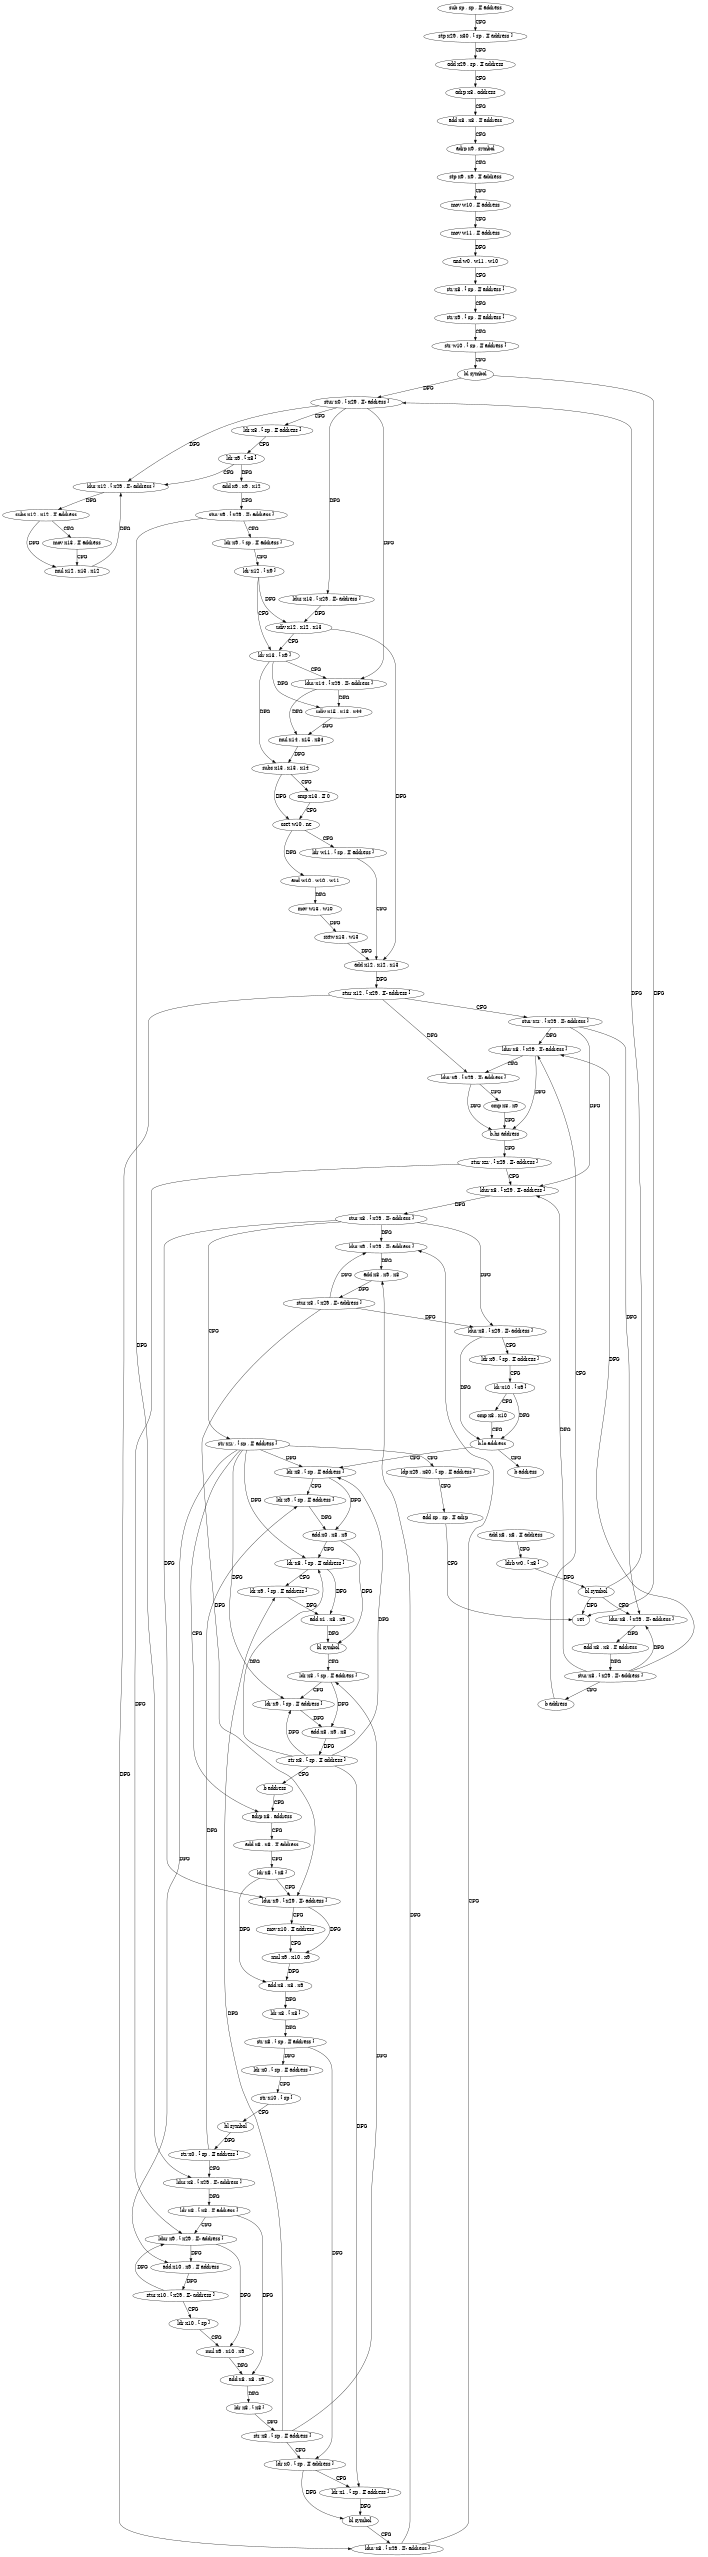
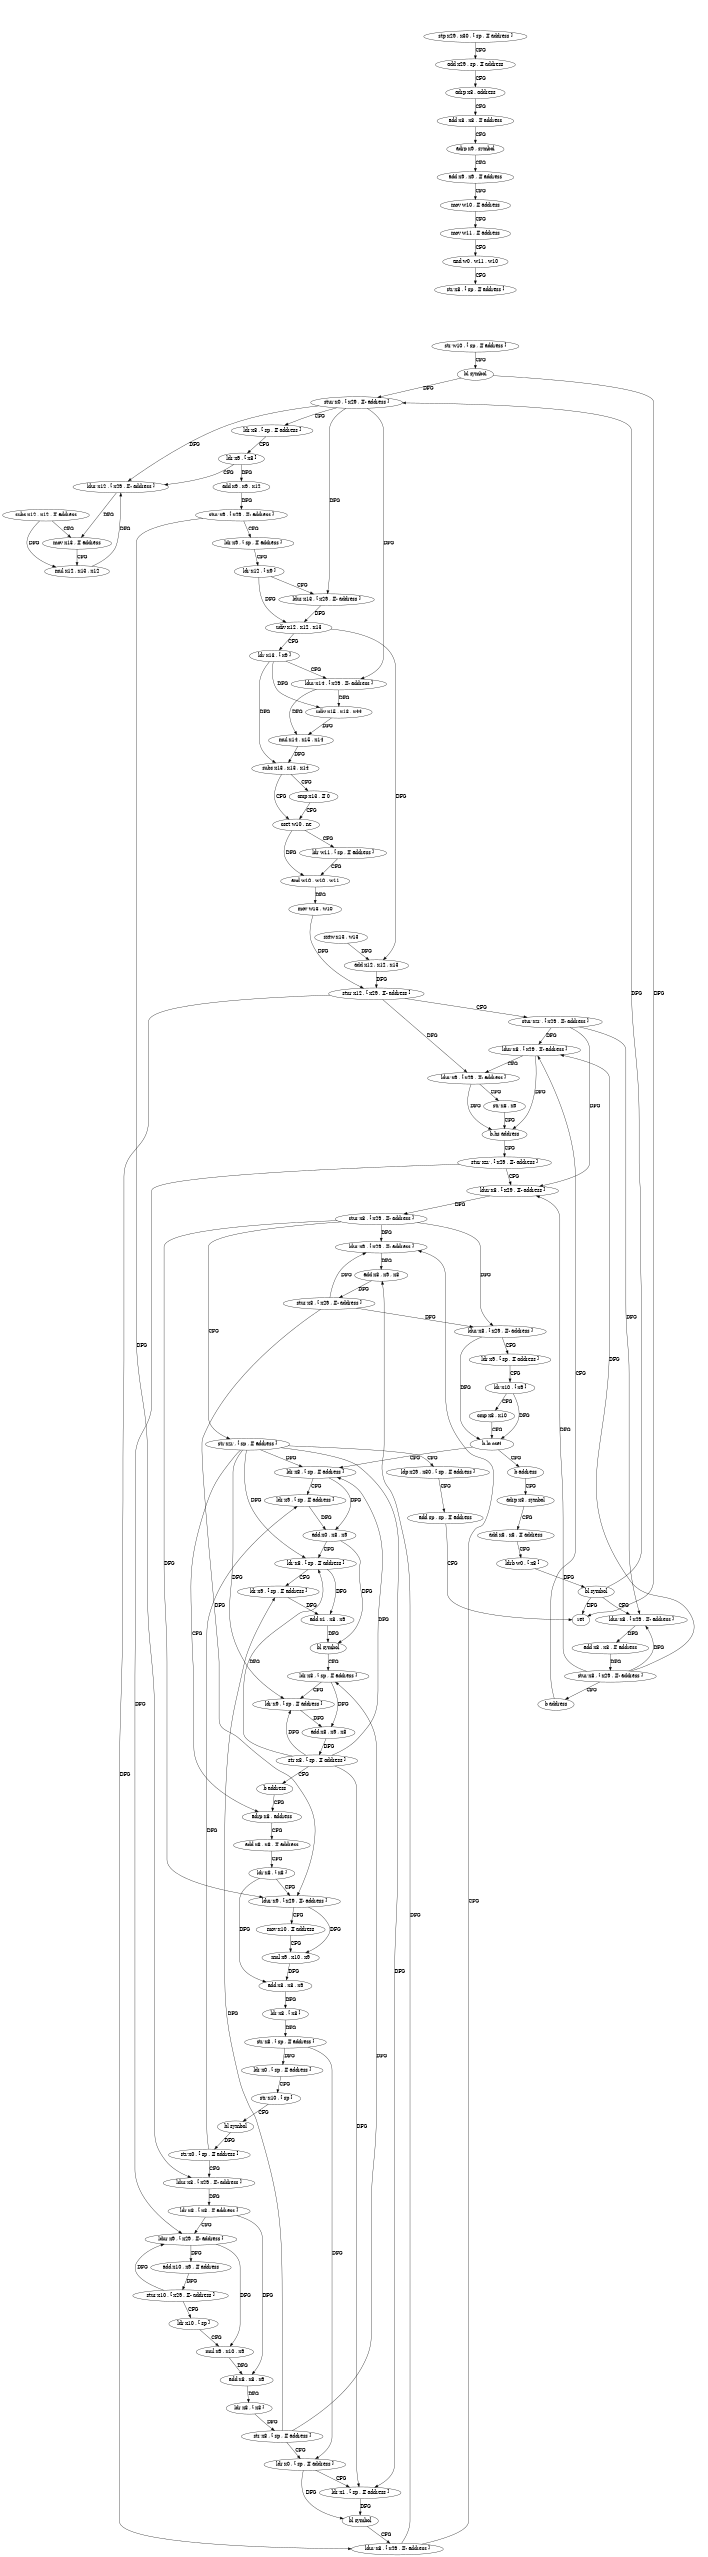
node "sub sp , sp , # address": removed
node "stp x9 , x9 , # address": label "stp x9 , x9 , # address" -> "add x9 , x9 , # address"
edge "mov w11 , # address" -> "and w0 , w11 , w10": label "DFG" -> "CFG"
node "str x9 , [ sp , # address ]": removed
edge "ldur x12 , [ x29 , #- address ]" -> "subs x12 , x12 , # address": now "ldur x12 , [ x29 , #- address ]" -> "mov x13 , # address"
edge "add x9 , x9 , x12" -> "stur x9 , [ x29 , #- address ]": label "CFG" -> "DFG"
edge "ldr x12 , [ x9 ]" -> "ldr x13 , [ x9 ]": now "ldr x12 , [ x9 ]" -> "ldur x13 , [ x29 , #- address ]"
node "mul x14 , x15 , x84": label "mul x14 , x15 , x84" -> "mul x14 , x15 , x14"
edge "subs x13 , x13 , x14" -> "cset w10 , ne": label "DFG" -> "CFG"
edge "ldr w11 , [ sp , # address ]" -> "add x12 , x12 , x13": now "ldr w11 , [ sp , # address ]" -> "and w10 , w10 , w11"
edge "mov w13 , w10" -> "sxtw x13 , w13": now "mov w13 , w10" -> "stur x12 , [ x29 , #- address ]"
node "cmp x8 , x9": label "cmp x8 , x9" -> "str x8 , x9"
node "b.lo address": label "b.lo address" -> "b.lo cset"
node "adrp x8 , symbol": added
node "add sp , sp , # adrp": label "add sp , sp , # adrp" -> "add sp , sp , # address"
edge "str xzr , [ sp , # address ]" -> "add x10 , x9 , # address": now "str xzr , [ sp , # address ]" -> "ldr x1 , [ sp , # address ]"
